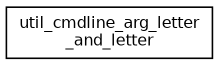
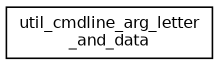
node "util_cmdline_arg_letter _and_letter": label "util_cmdline_arg_letter _and_letter" -> "util_cmdline_arg_letter _and_data"
